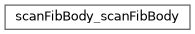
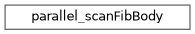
node "scanFibBody_scanFibBody": label "scanFibBody_scanFibBody" -> "parallel_scanFibBody"
